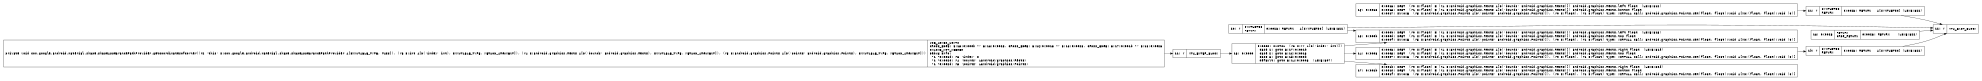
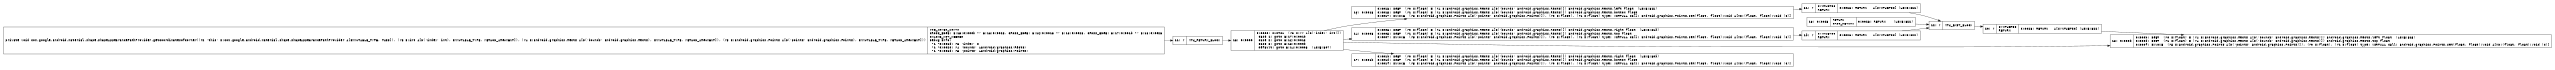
edge "13: 0x0000" -> "16: 0x0013": added
edge "20: ?" -> "12: ?": reversed
node "11: ?": text "MTH_ENTER_BLOCK" -> "MTH_RETURN_BLOCK"
